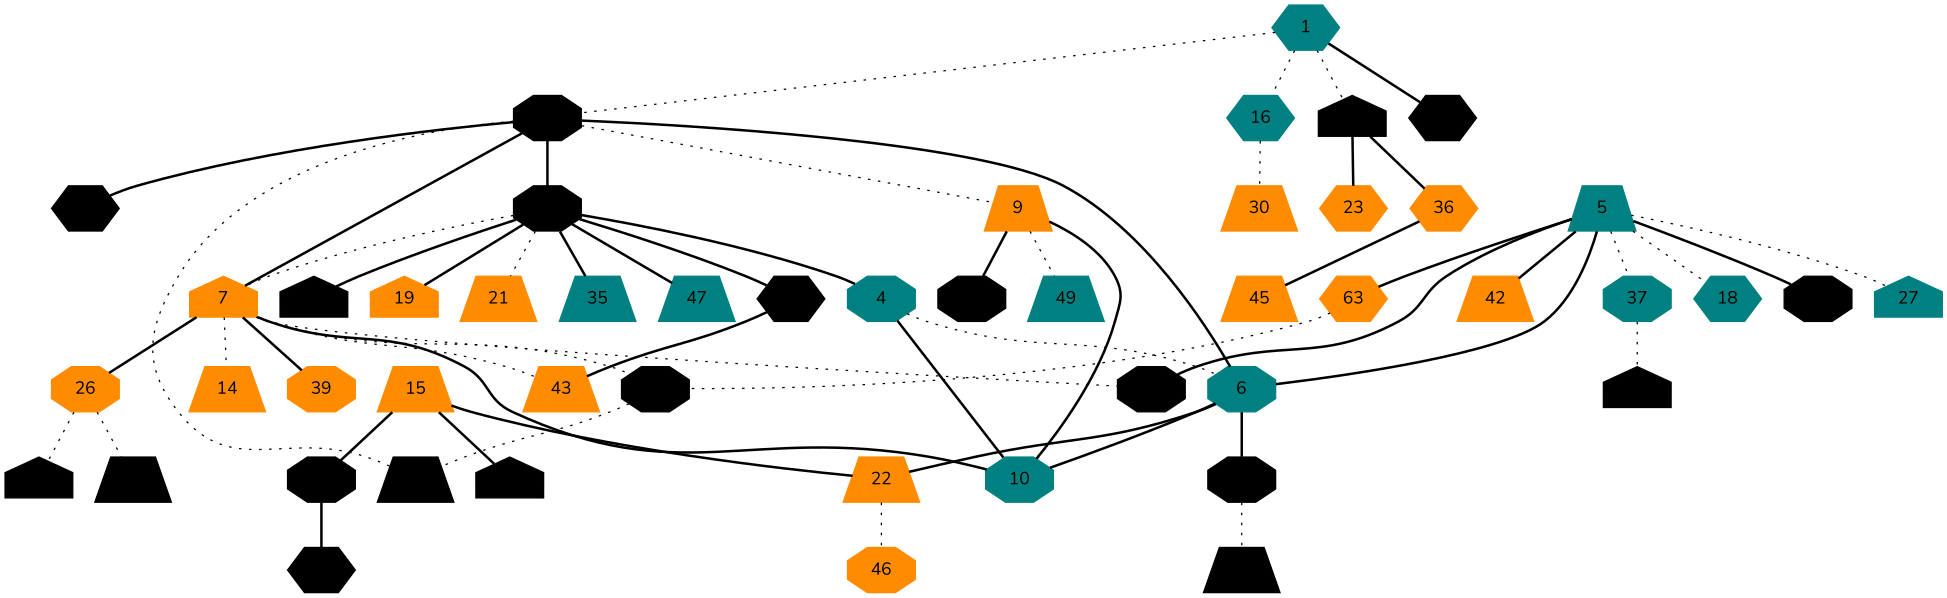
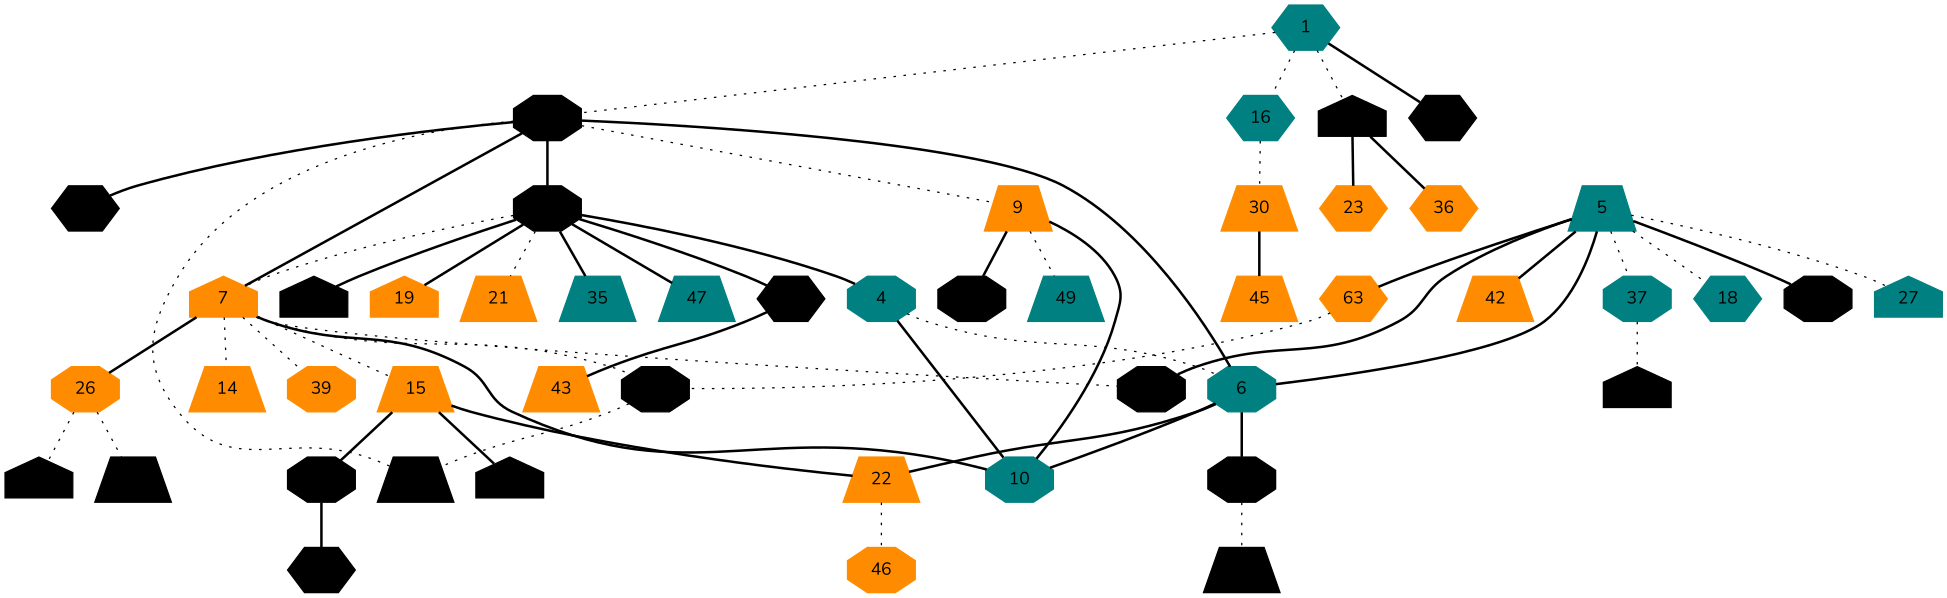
edge "36" -- "45": now "30" -- "45"
edge "7" -- "39": style bold -> dotted
edge "7" -- "43": now "7" -- "15"
